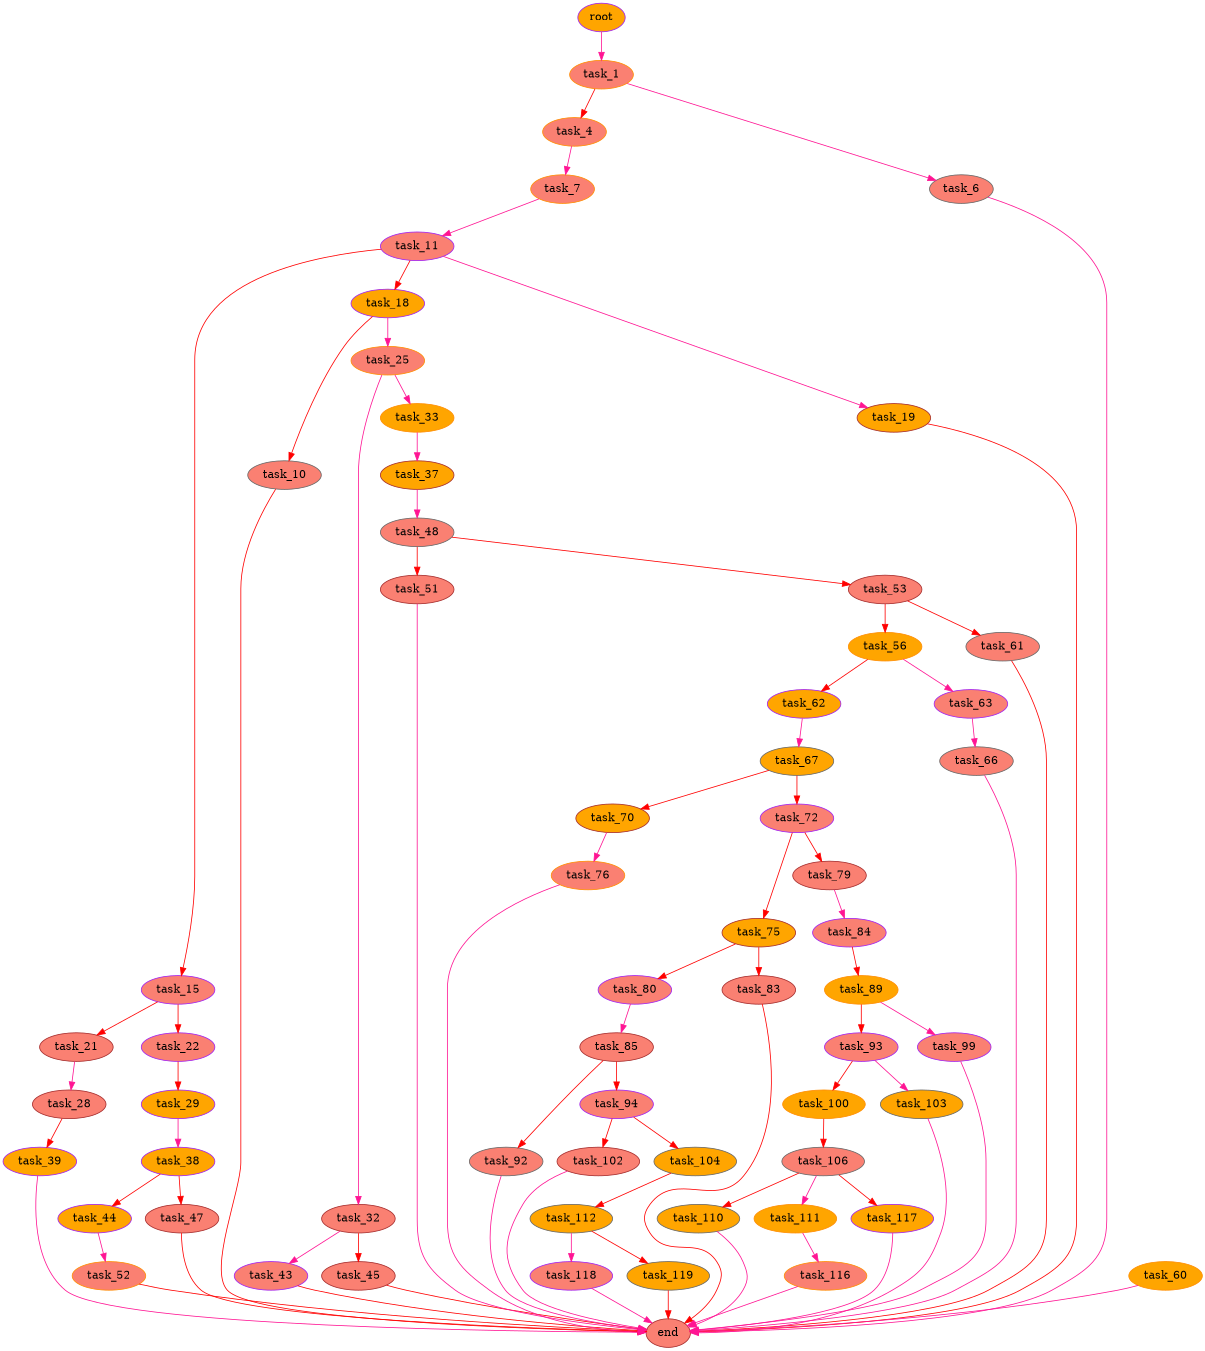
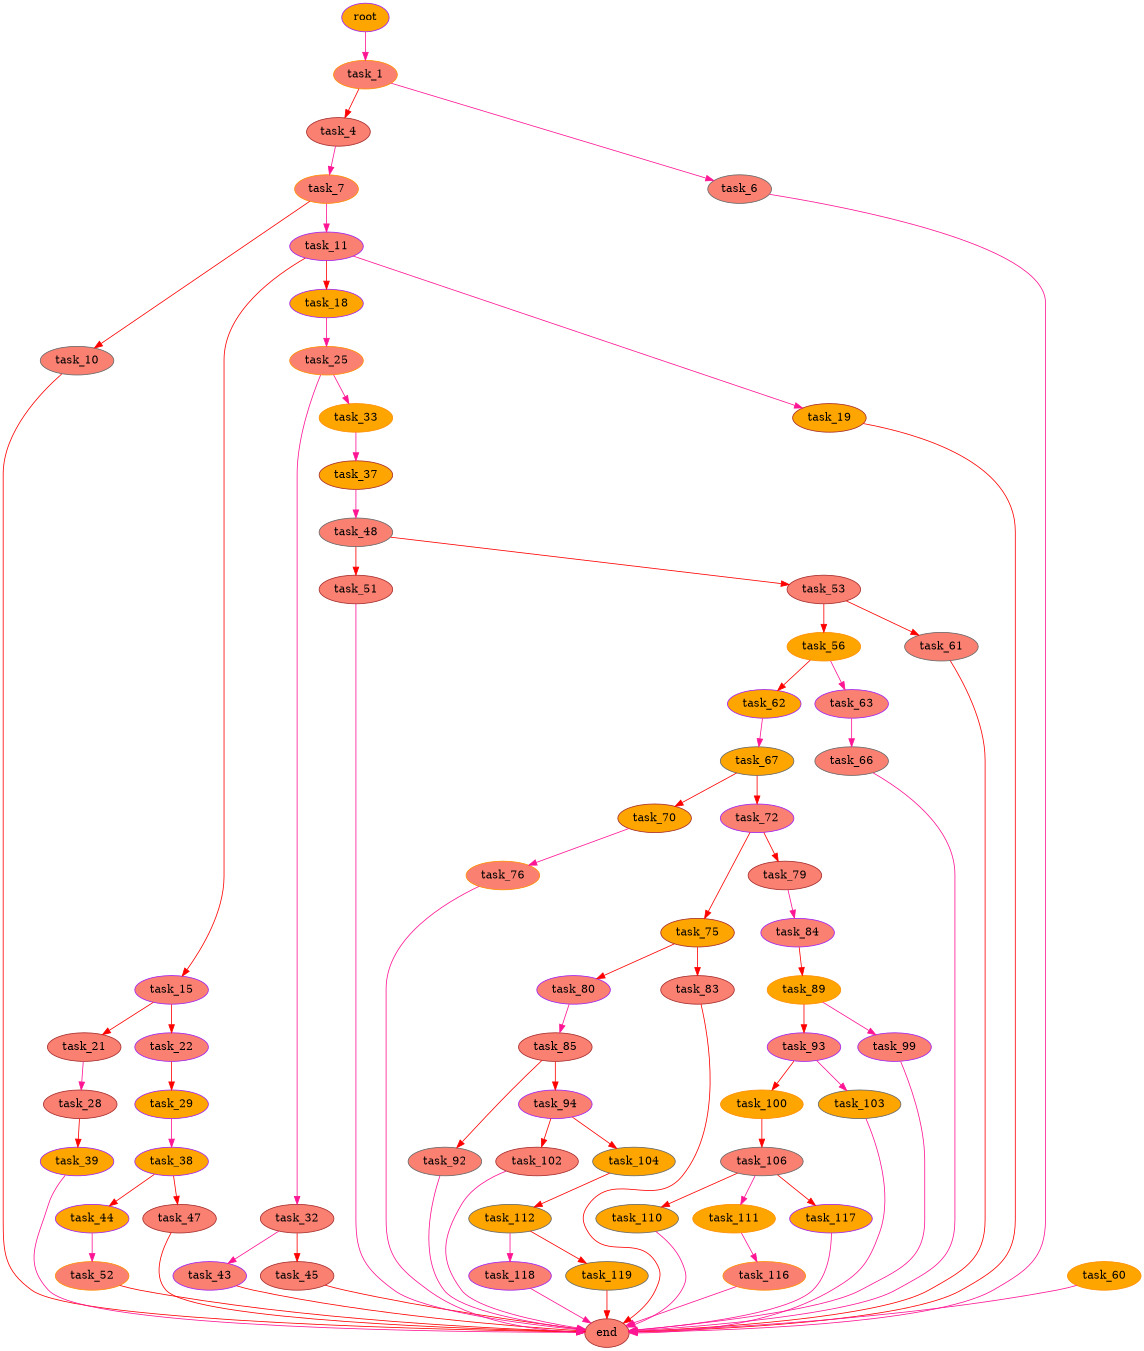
node "task_4": color darkorange -> brown
edge "task_18" -> "task_10": now "task_7" -> "task_10"
